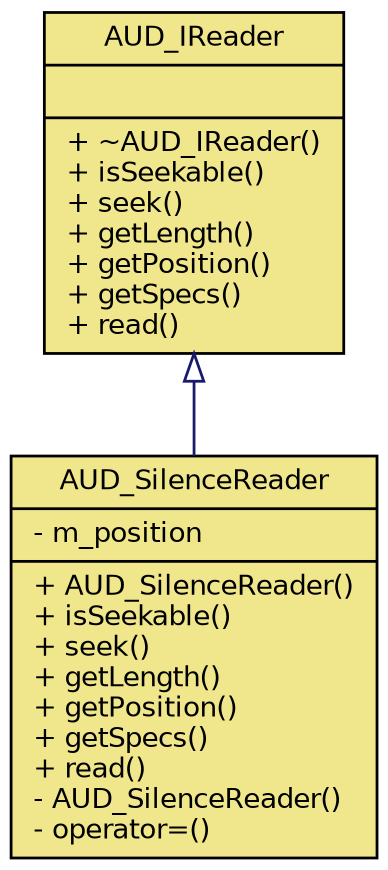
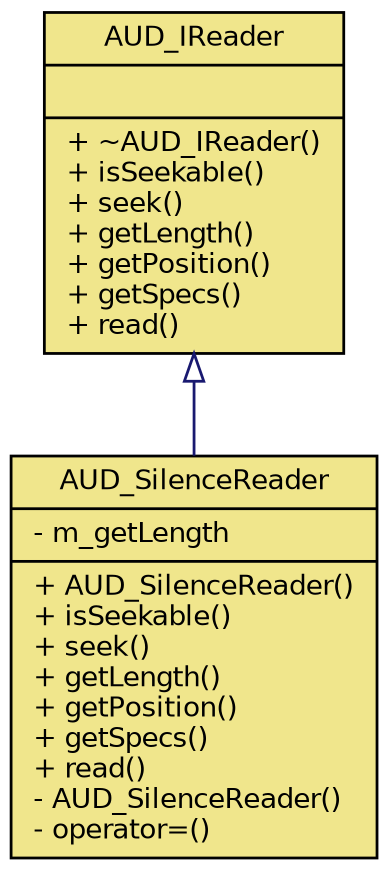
node "AUD_SilenceReader": text "- m_position" -> "- m_getLength"
